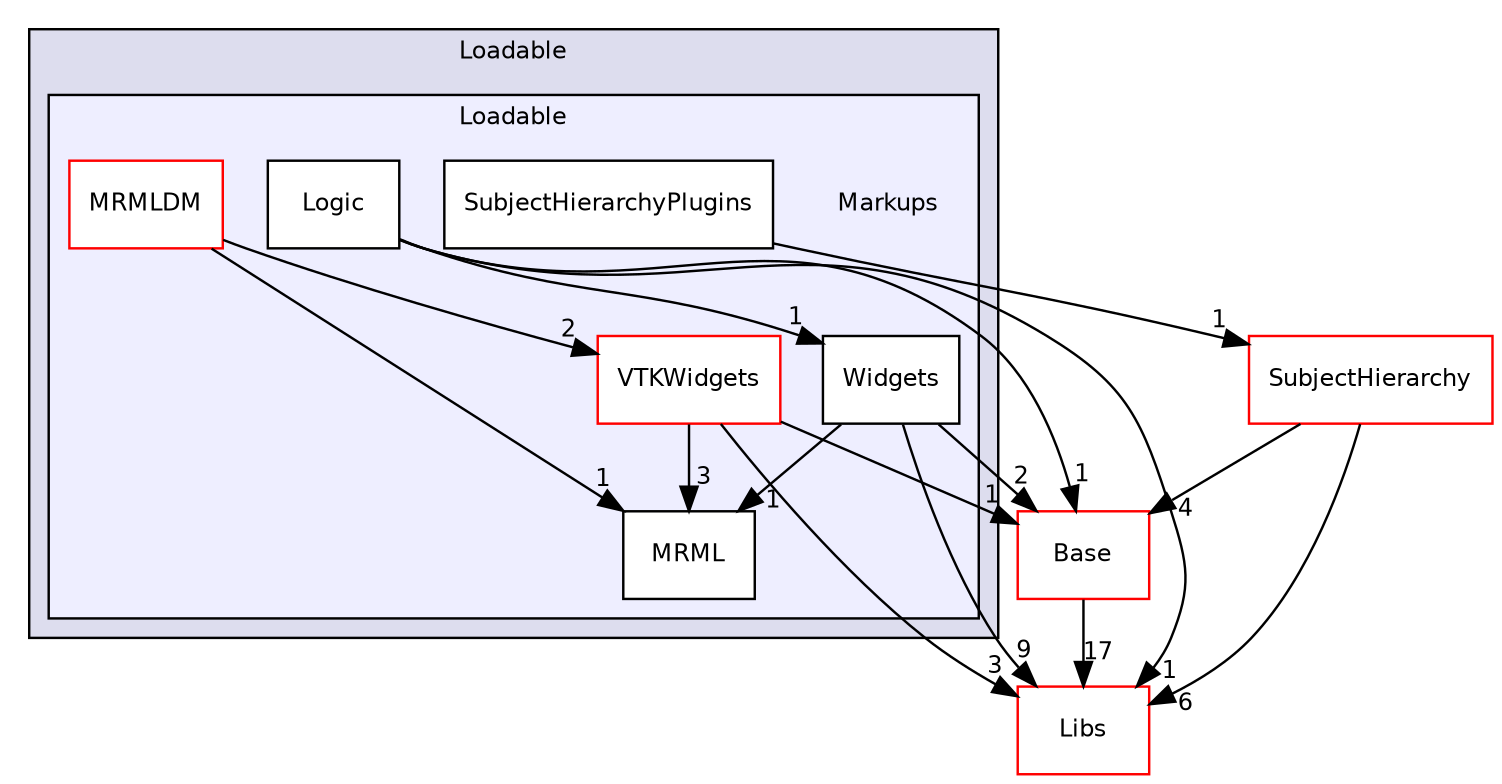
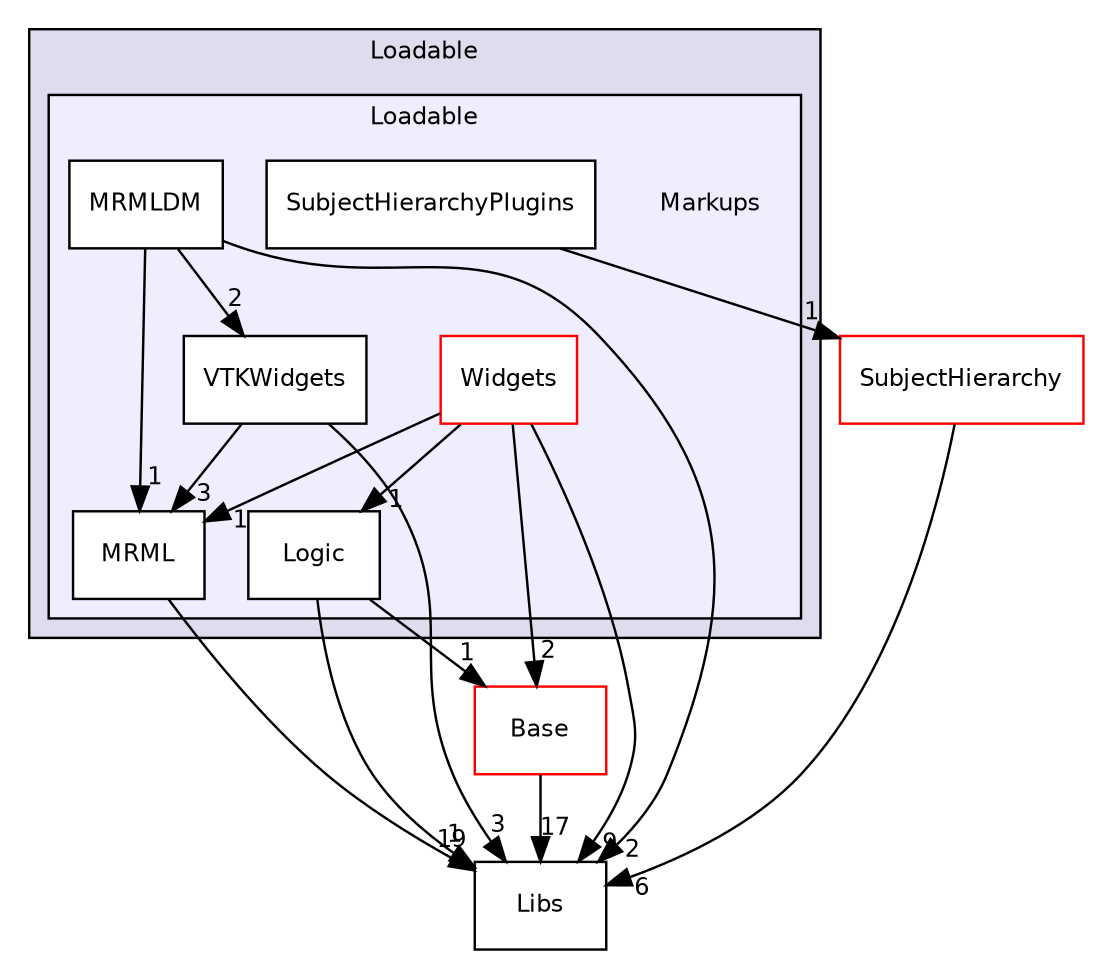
node "MRMLDM": color red -> black
edge "Logic" -> "Widgets": reversed
node "VTKWidgets": color red -> black
node "Widgets": color black -> red
edge "MRMLDM" -> "Libs": added
edge "SubjectHierarchy" -> "Base": removed
edge "VTKWidgets" -> "Base": removed
node "Libs": color red -> black
edge "MRML" -> "Libs": added
